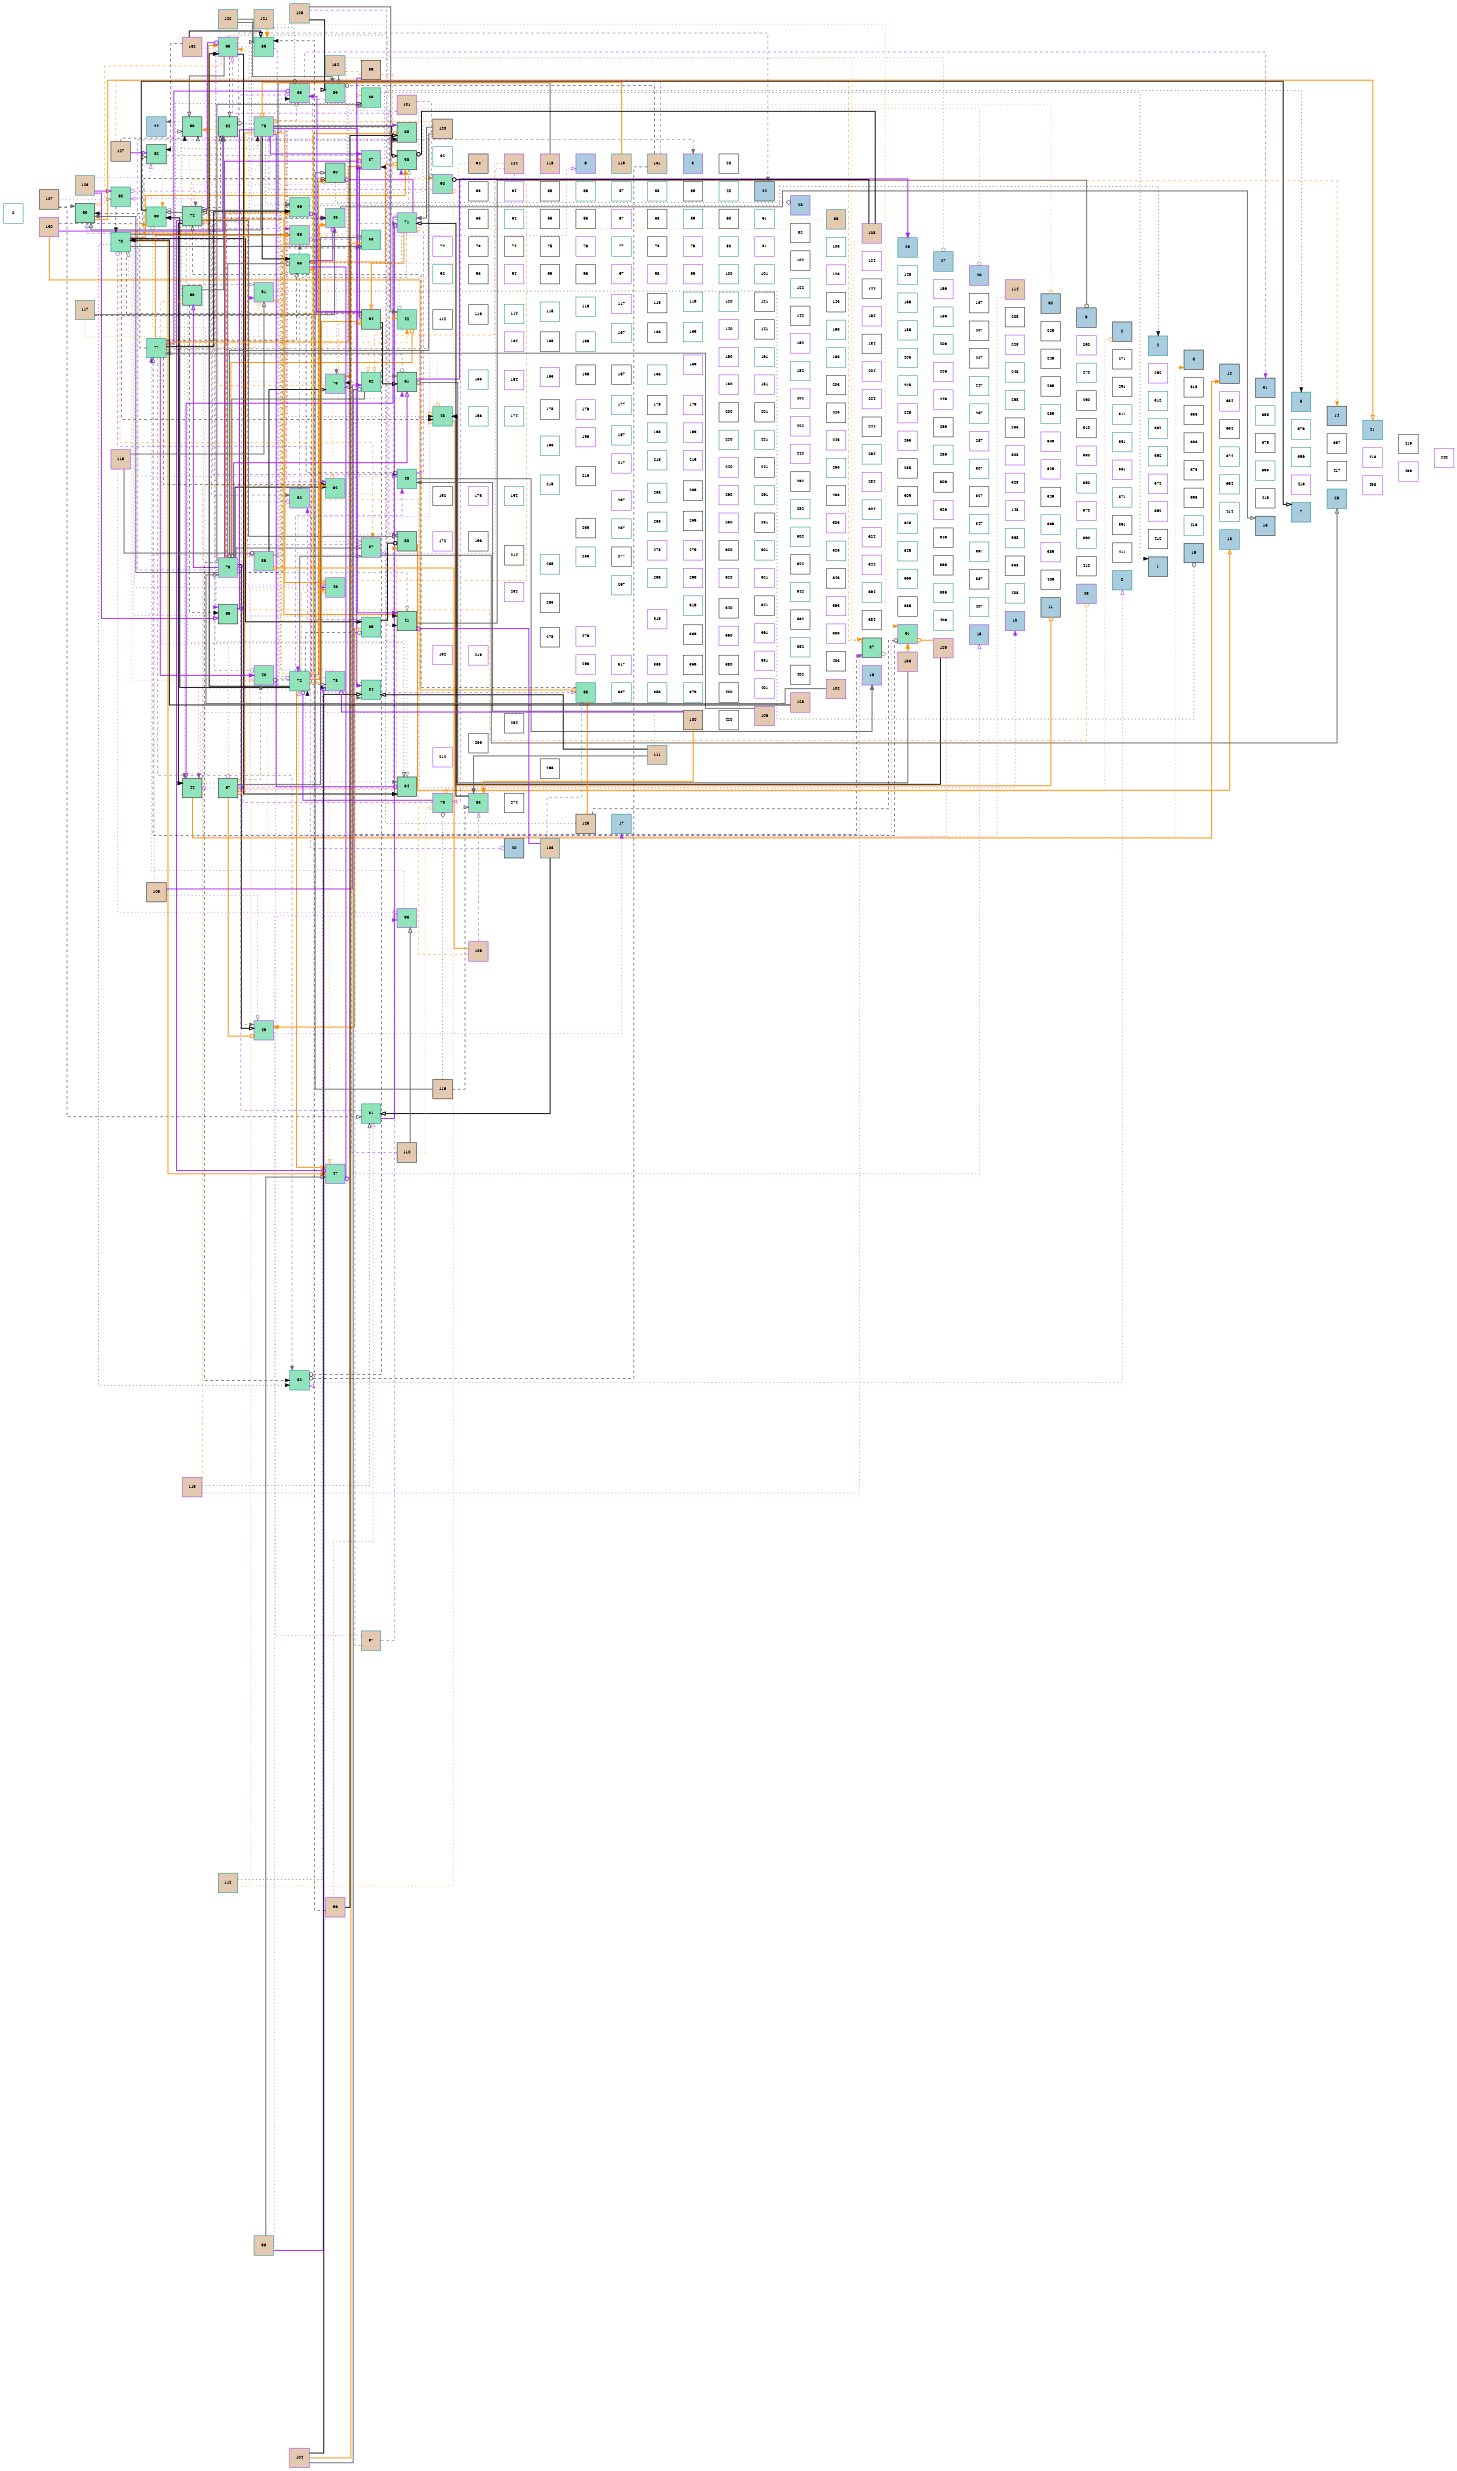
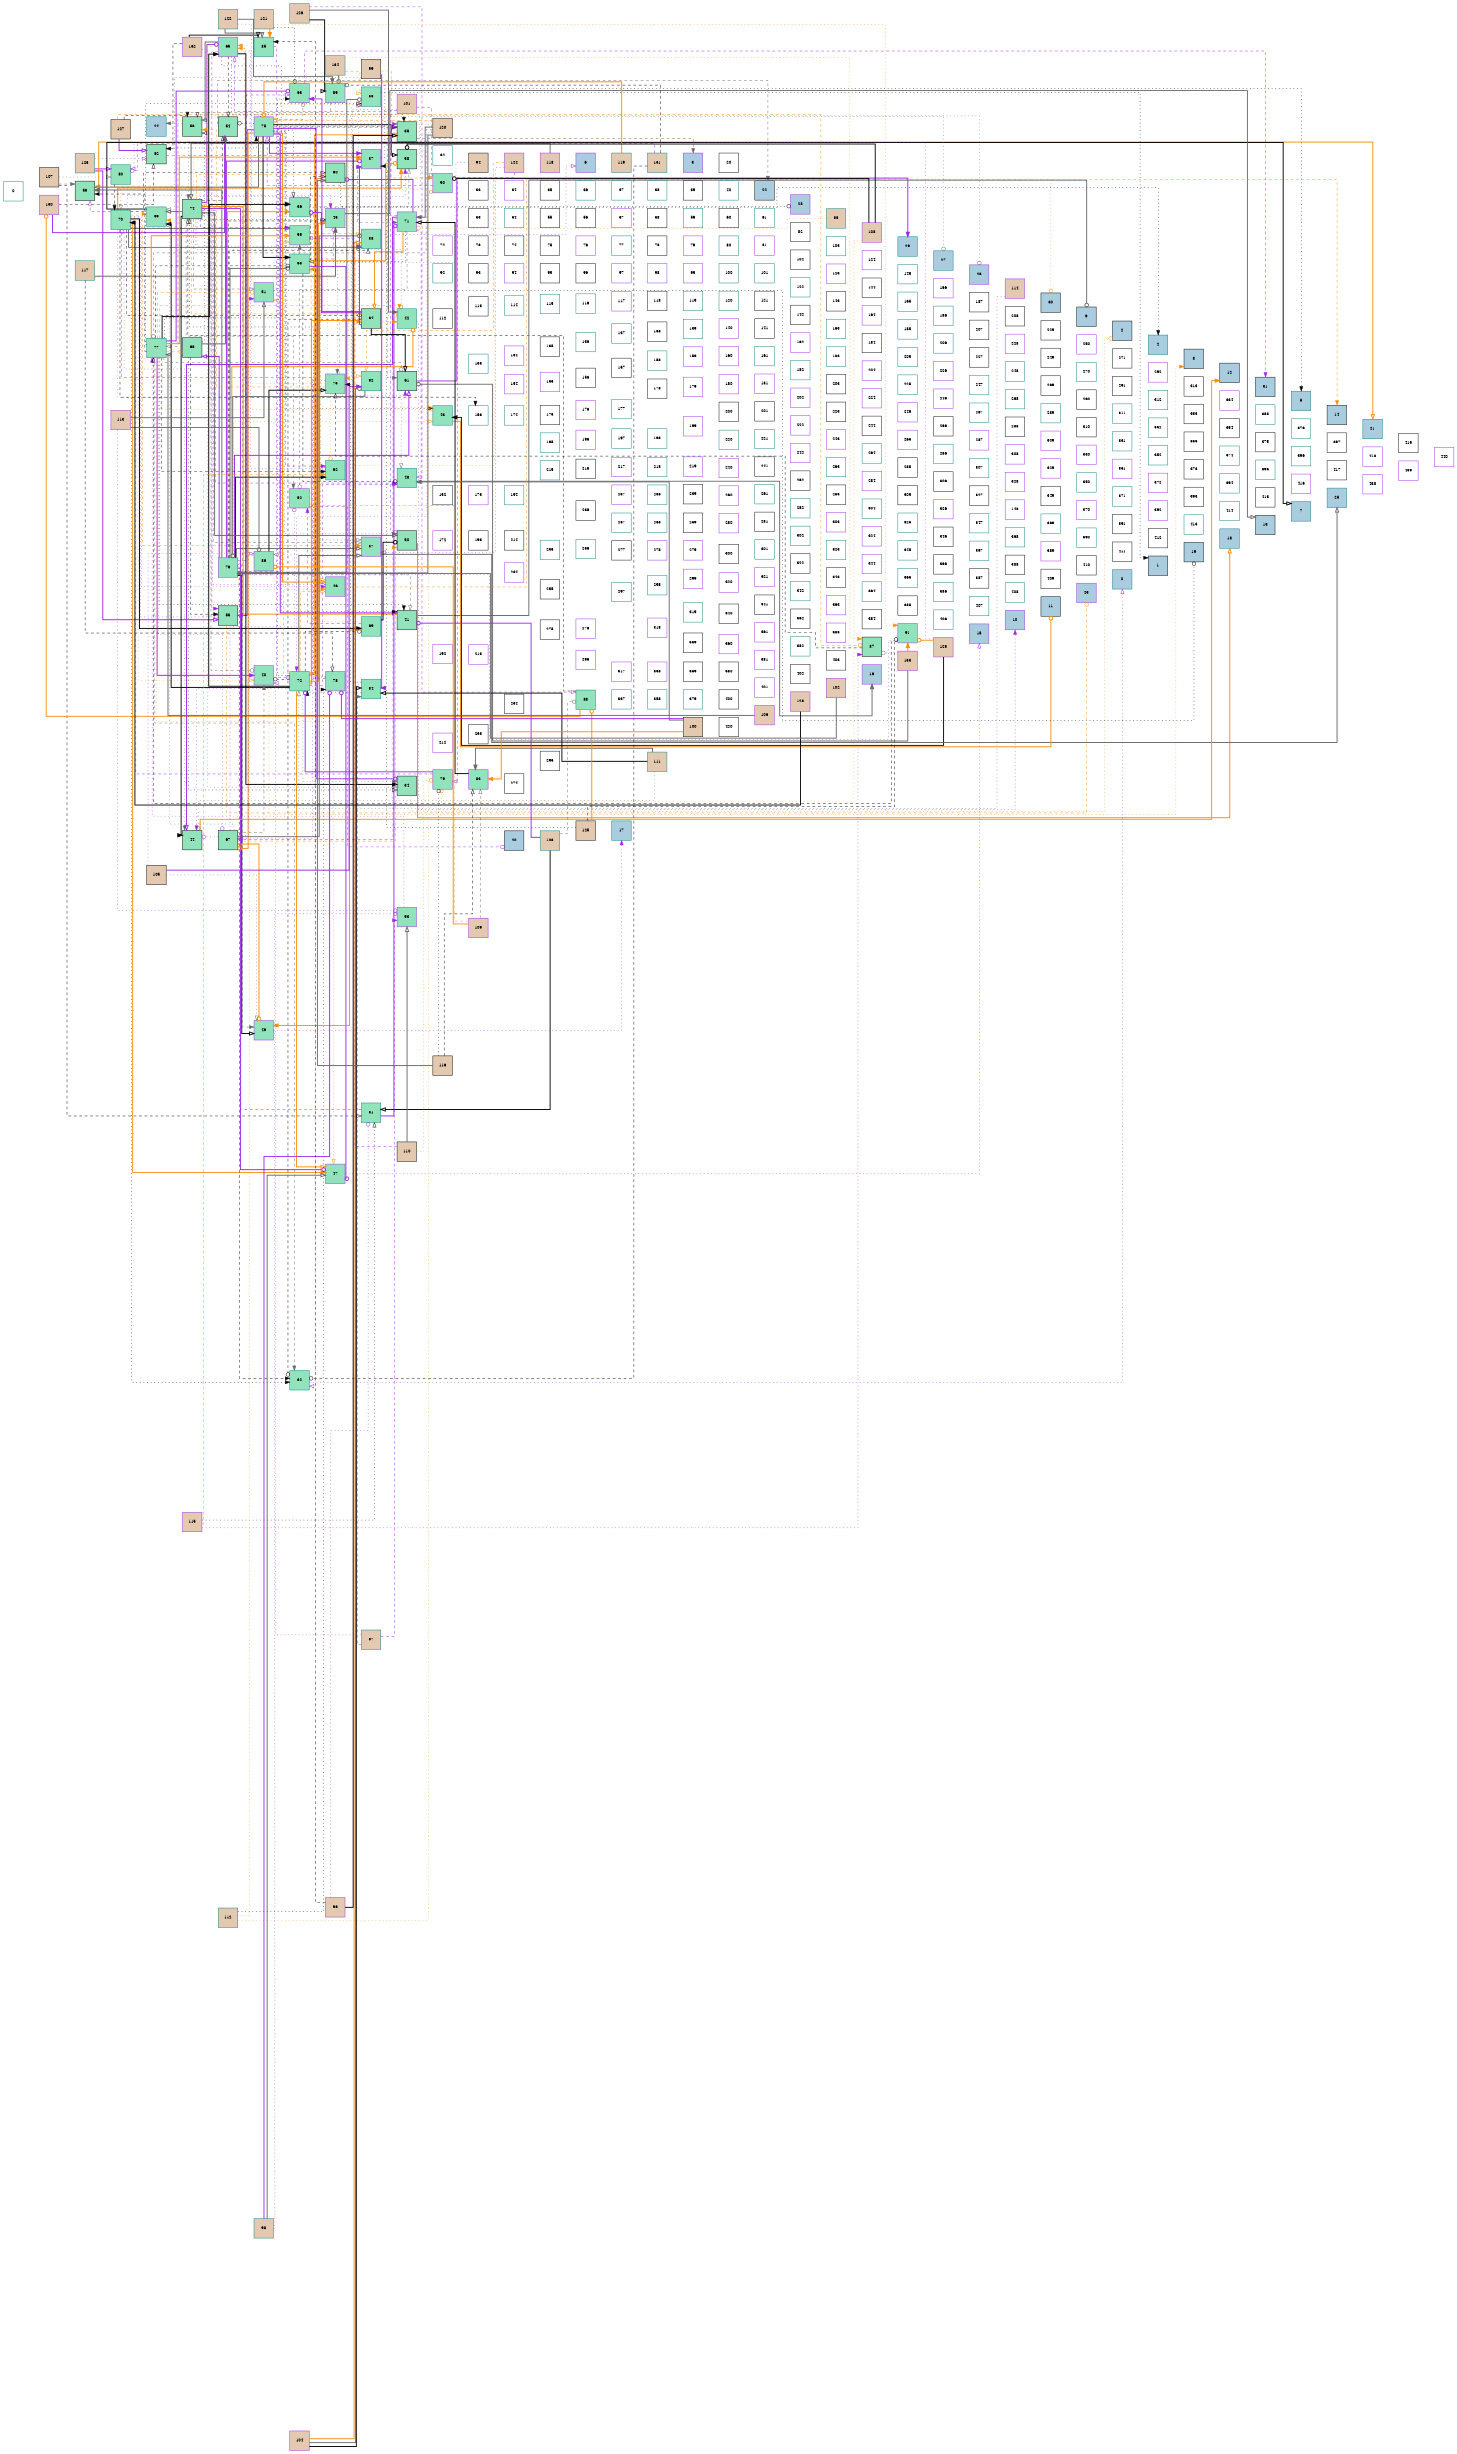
edge "70" -> "65": style bold -> dashed
edge "68" -> "45": style bold -> dashed
edge "130" -> "88": reversed
edge "70" -> "43": now "70" -> "153"
